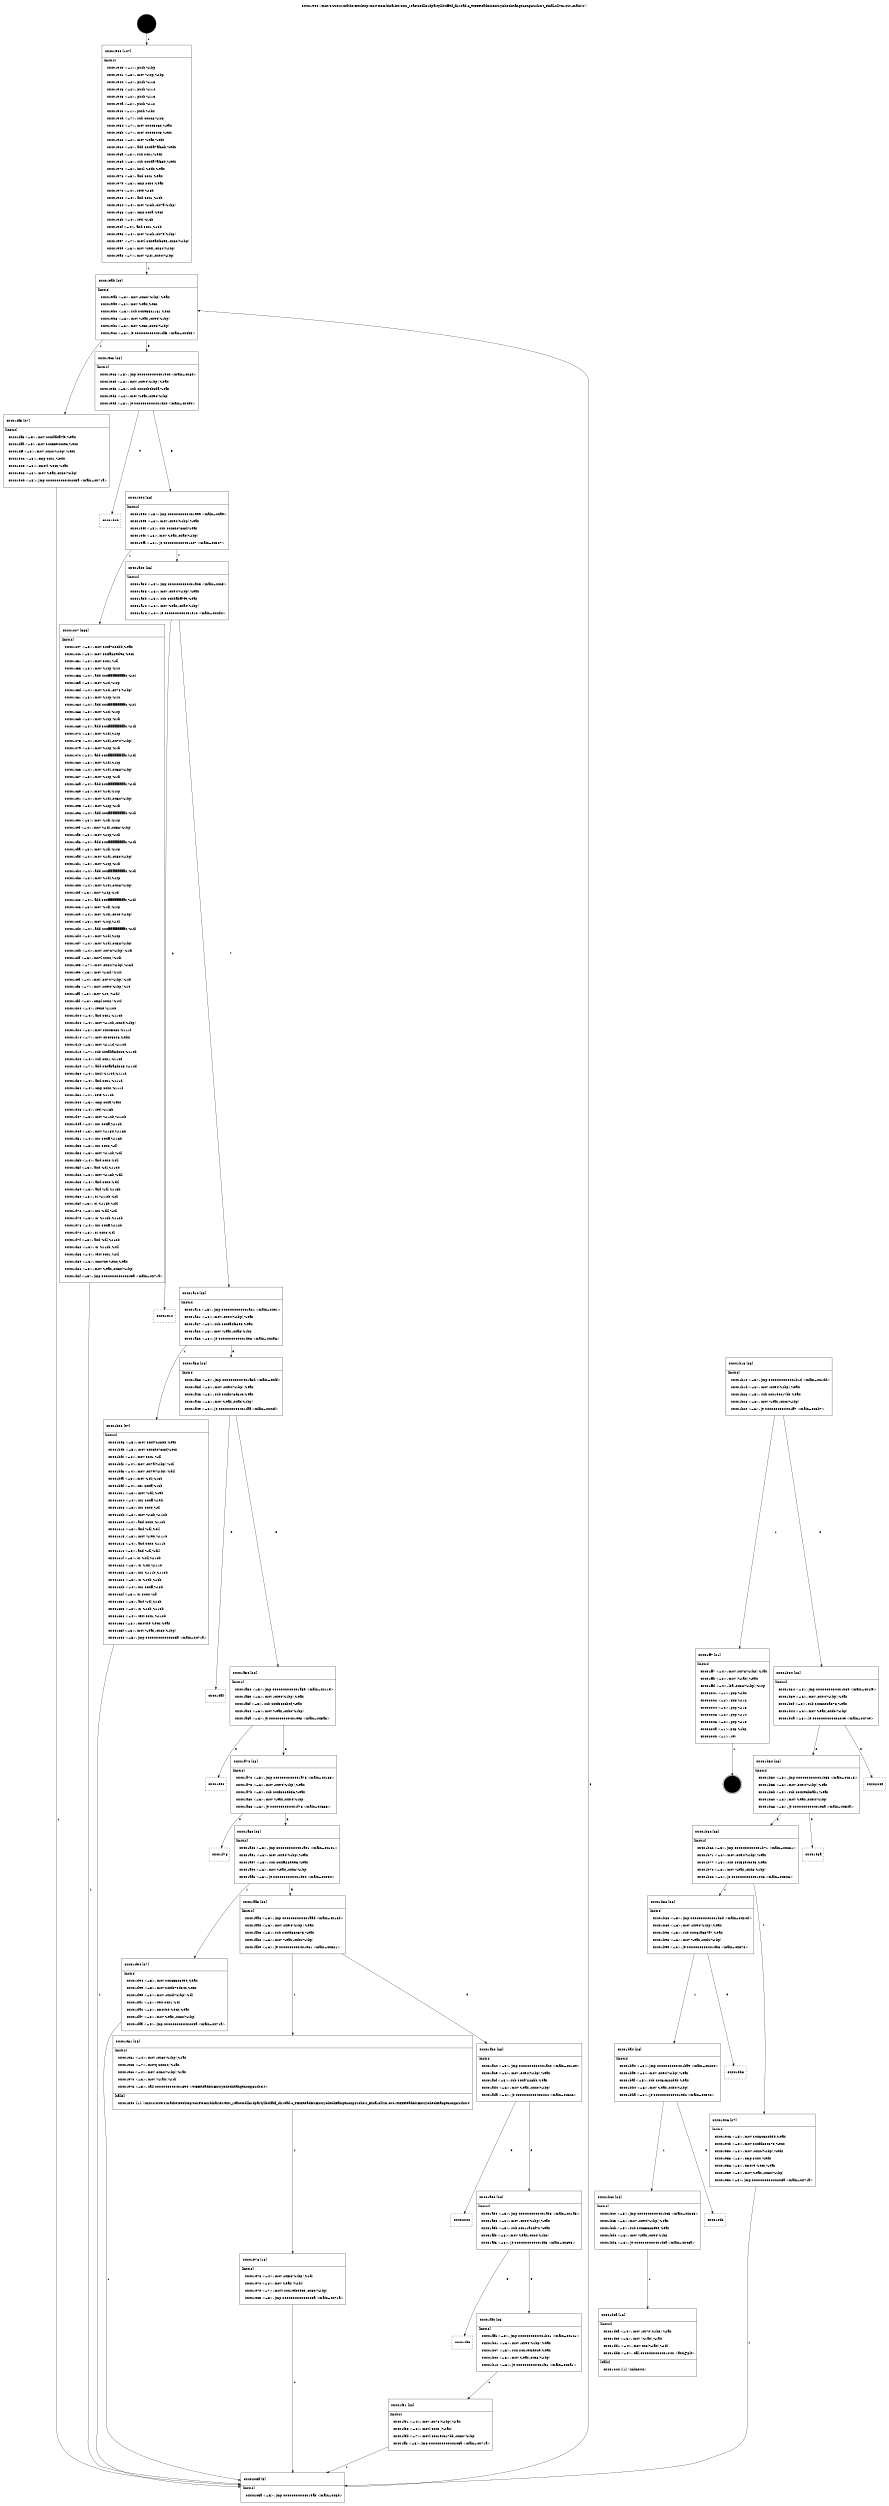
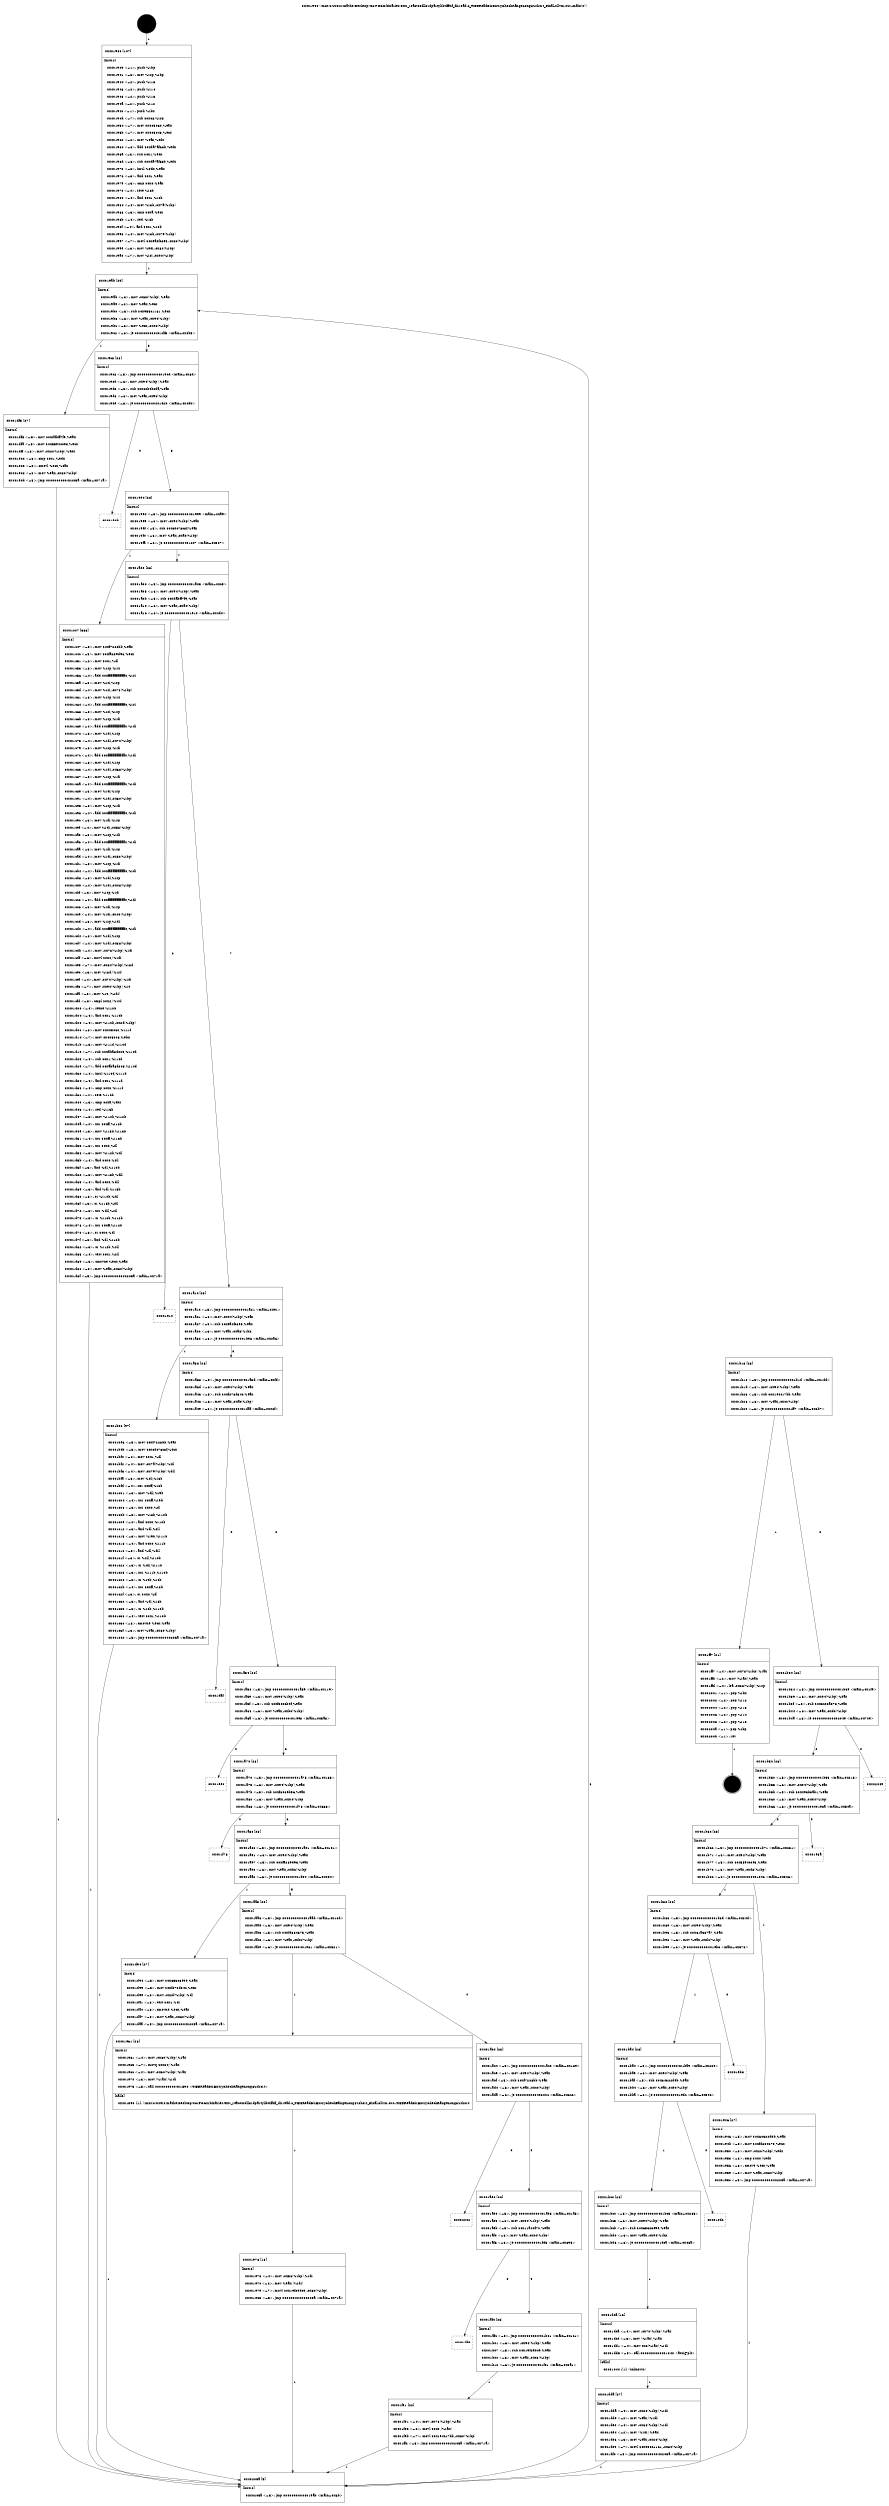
node "0x401dda [27]": added
